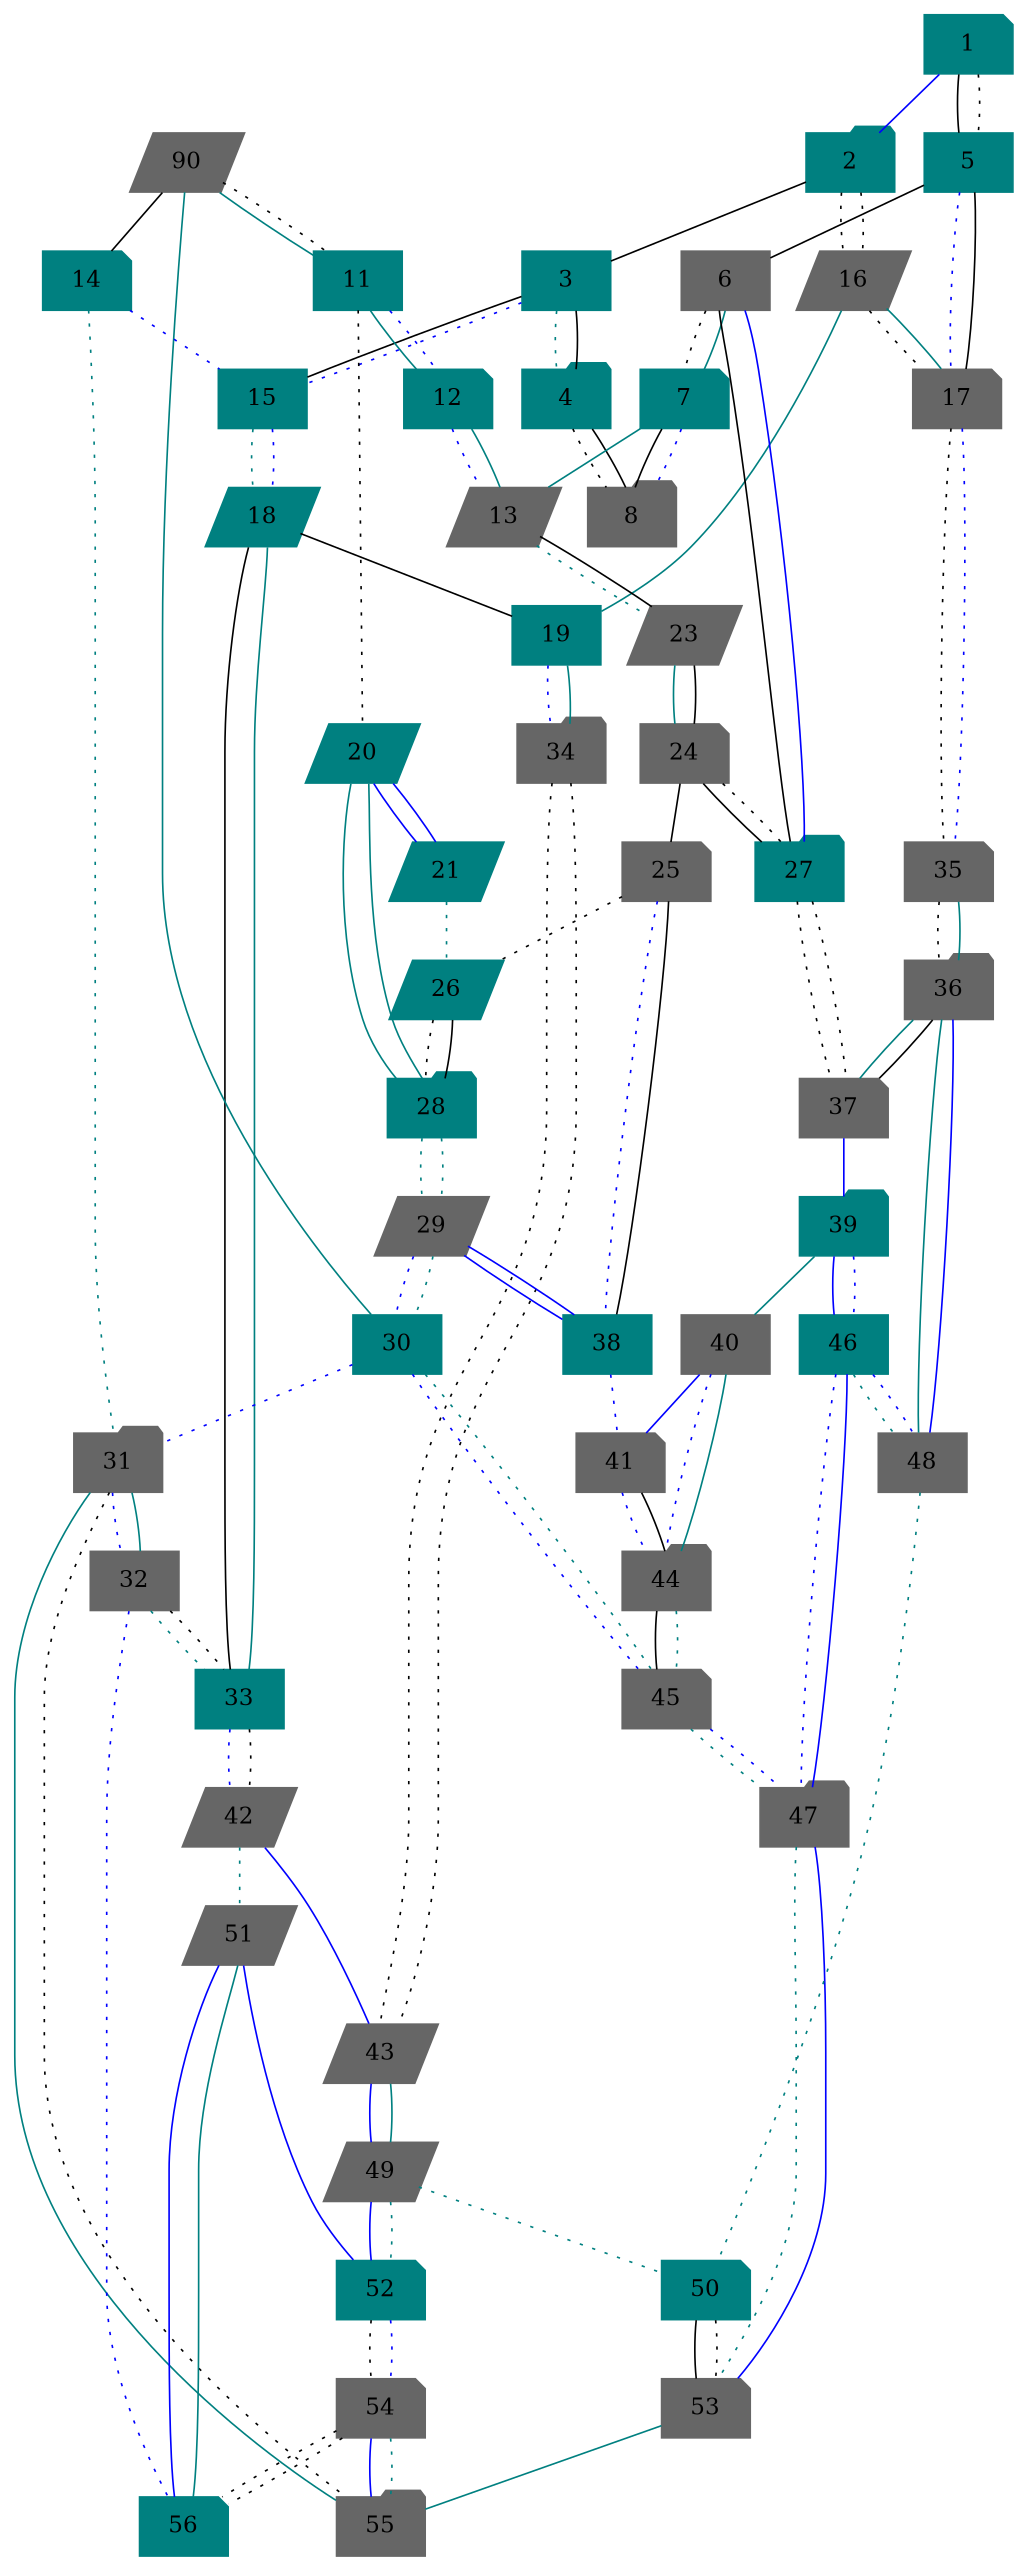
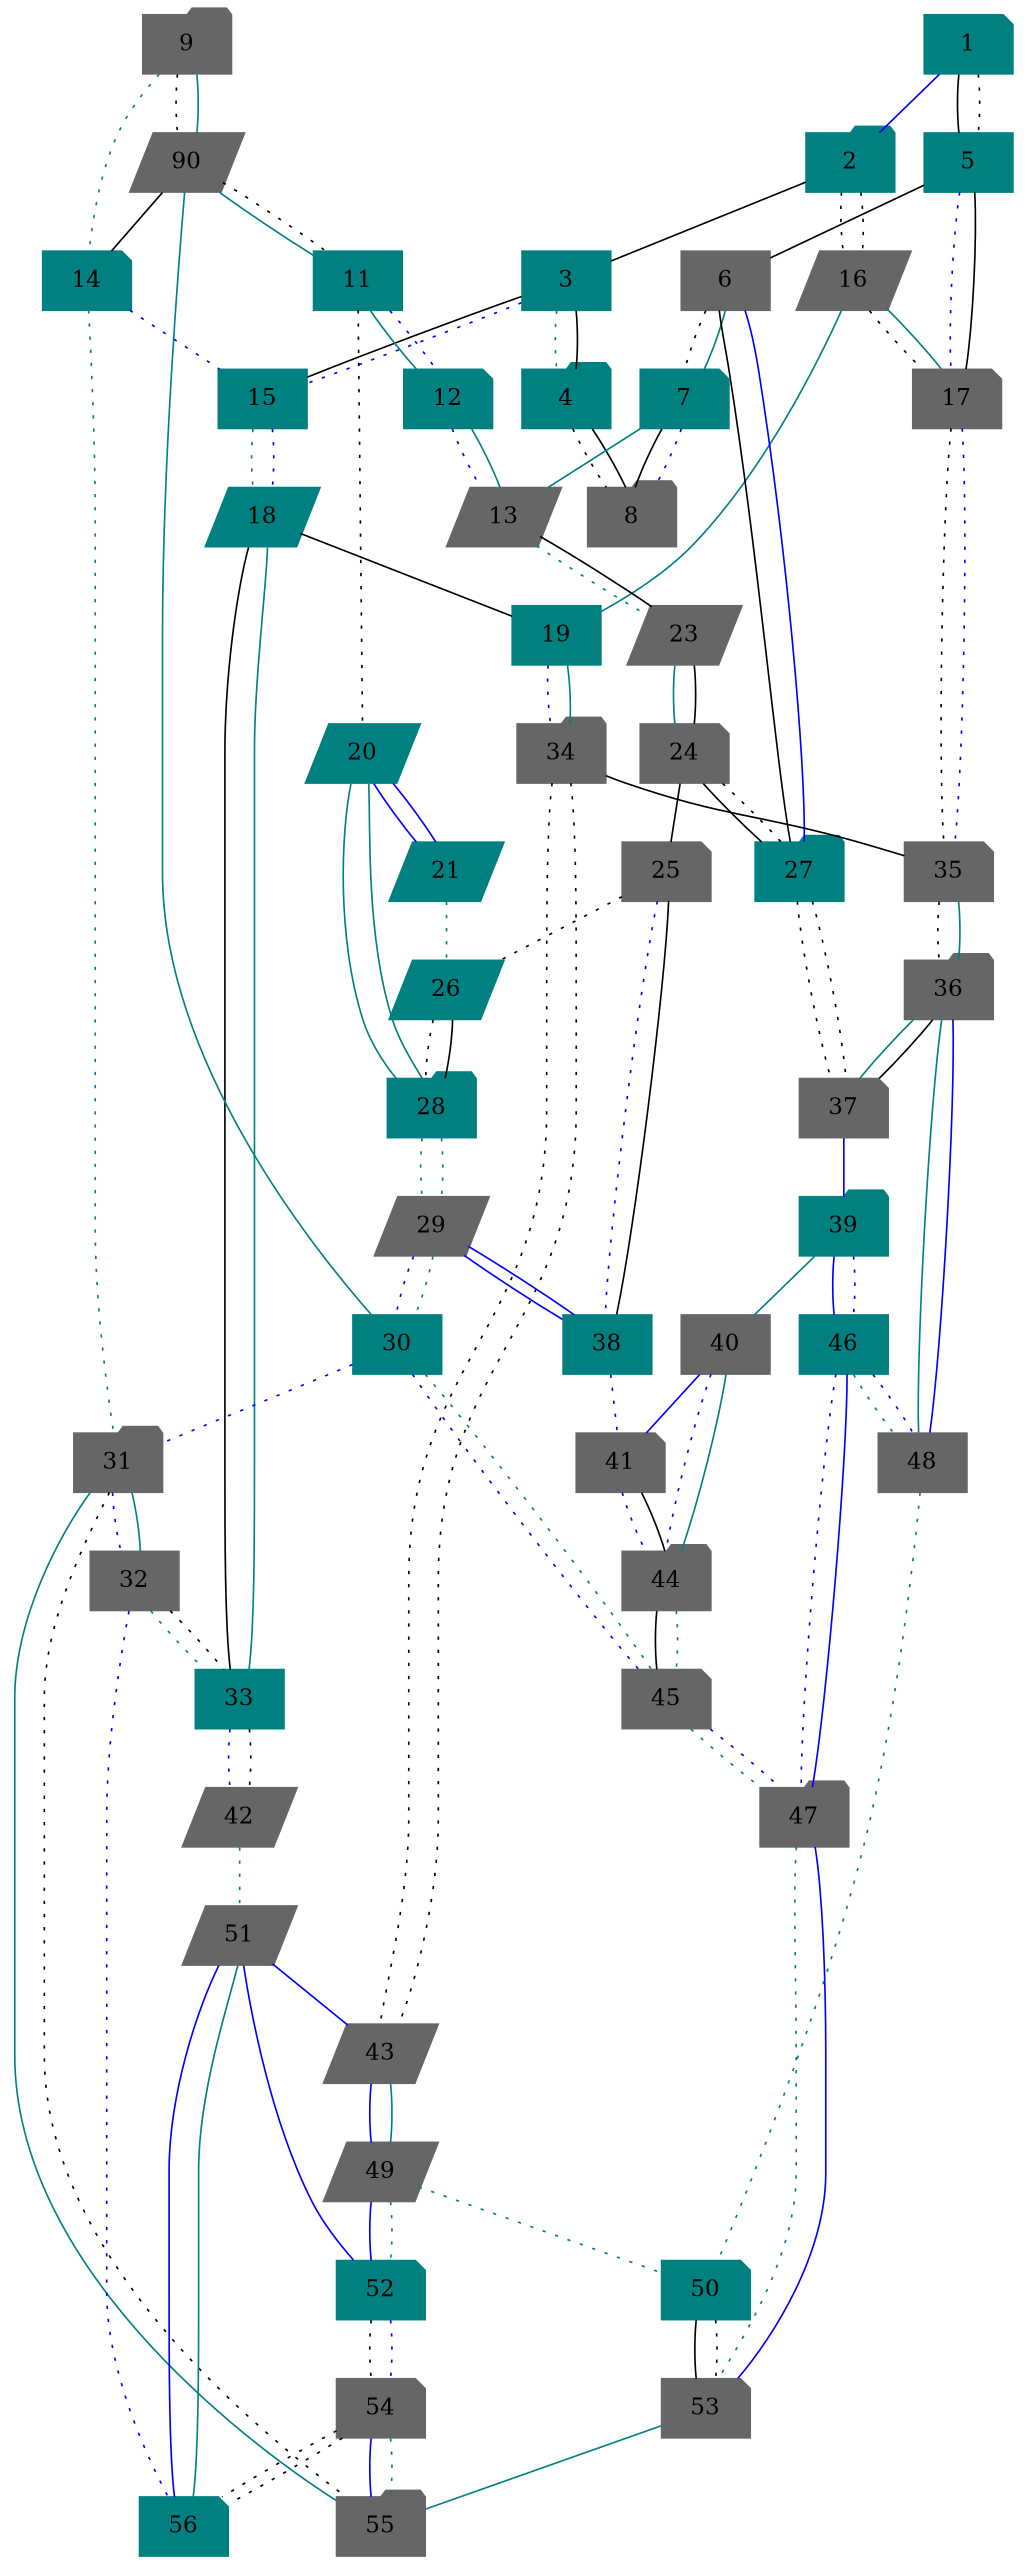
node "9": added
edge "34" -- "35": added
edge "42" -- "43": now "51" -- "43"
